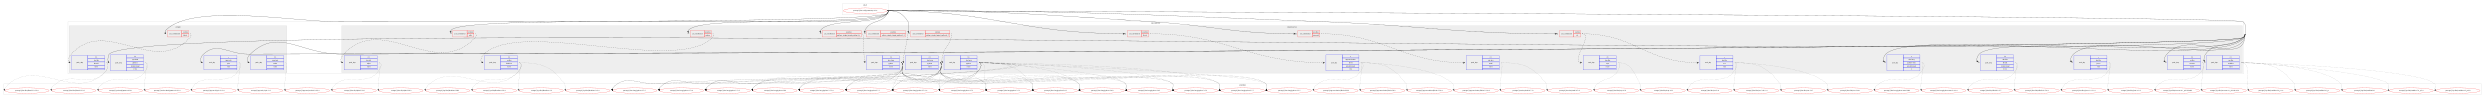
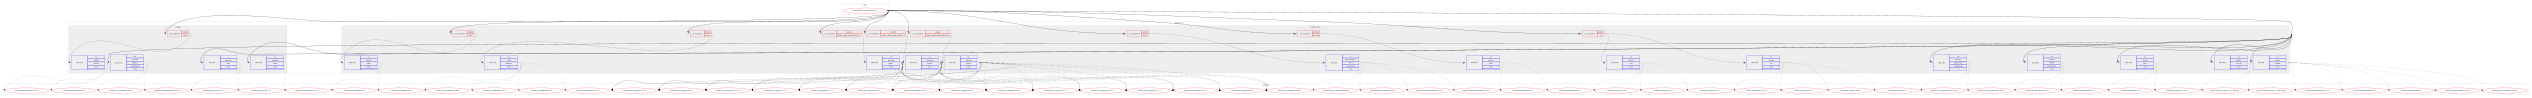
node "portage://dev-libs/nspr-4.20": added
